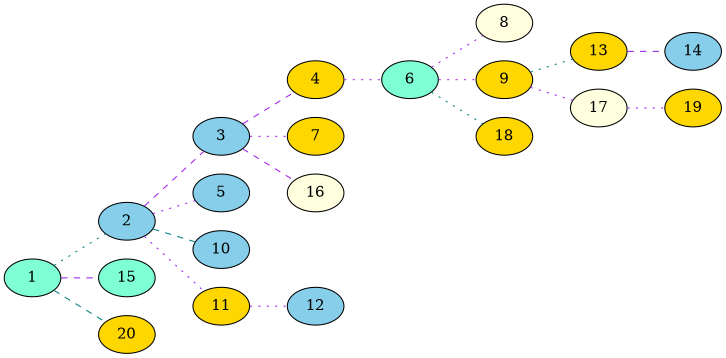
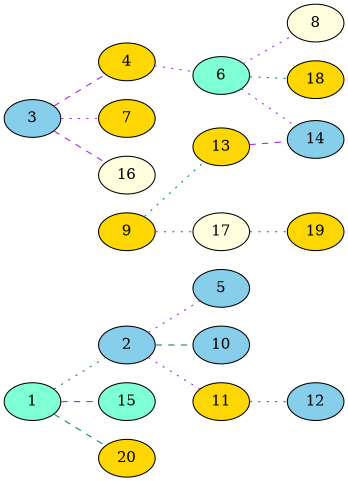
edge "6" -- "9": now "6" -- "14"
edge "3" -- "2": removed
edge "11" -- "12": color purple -> teal
